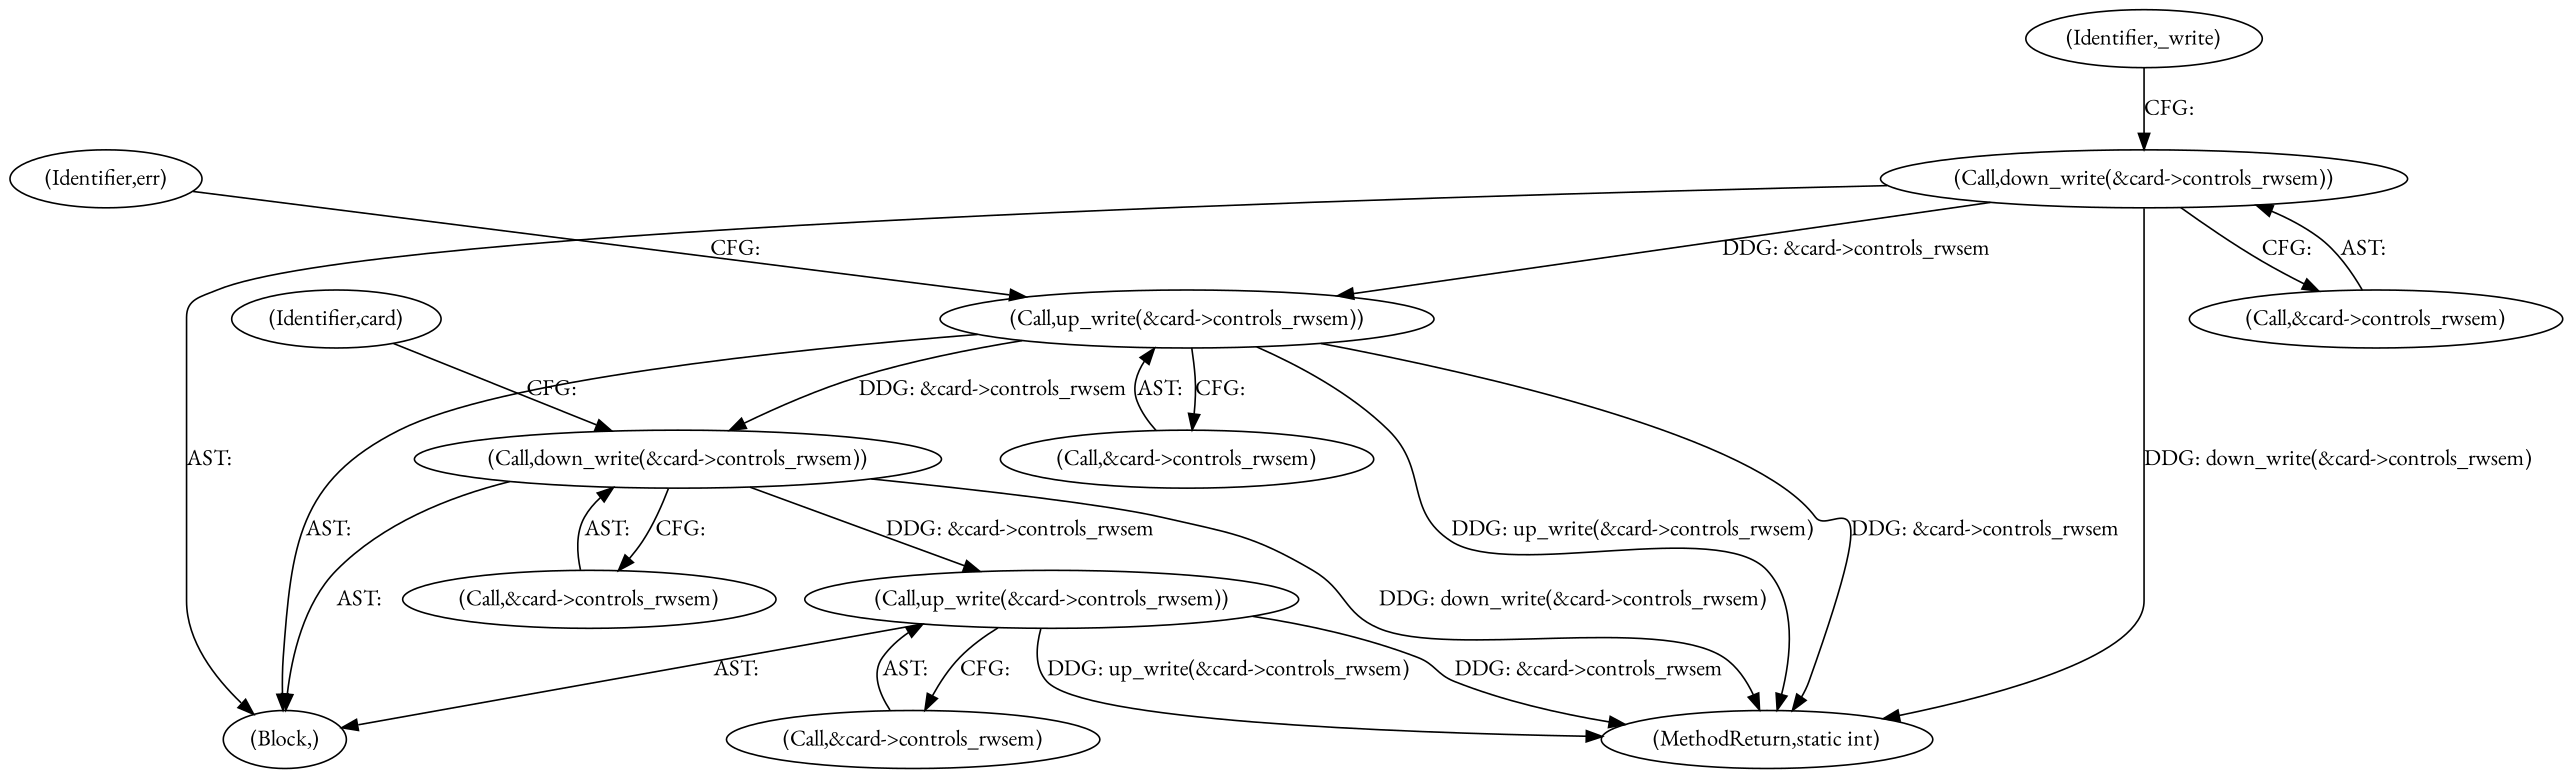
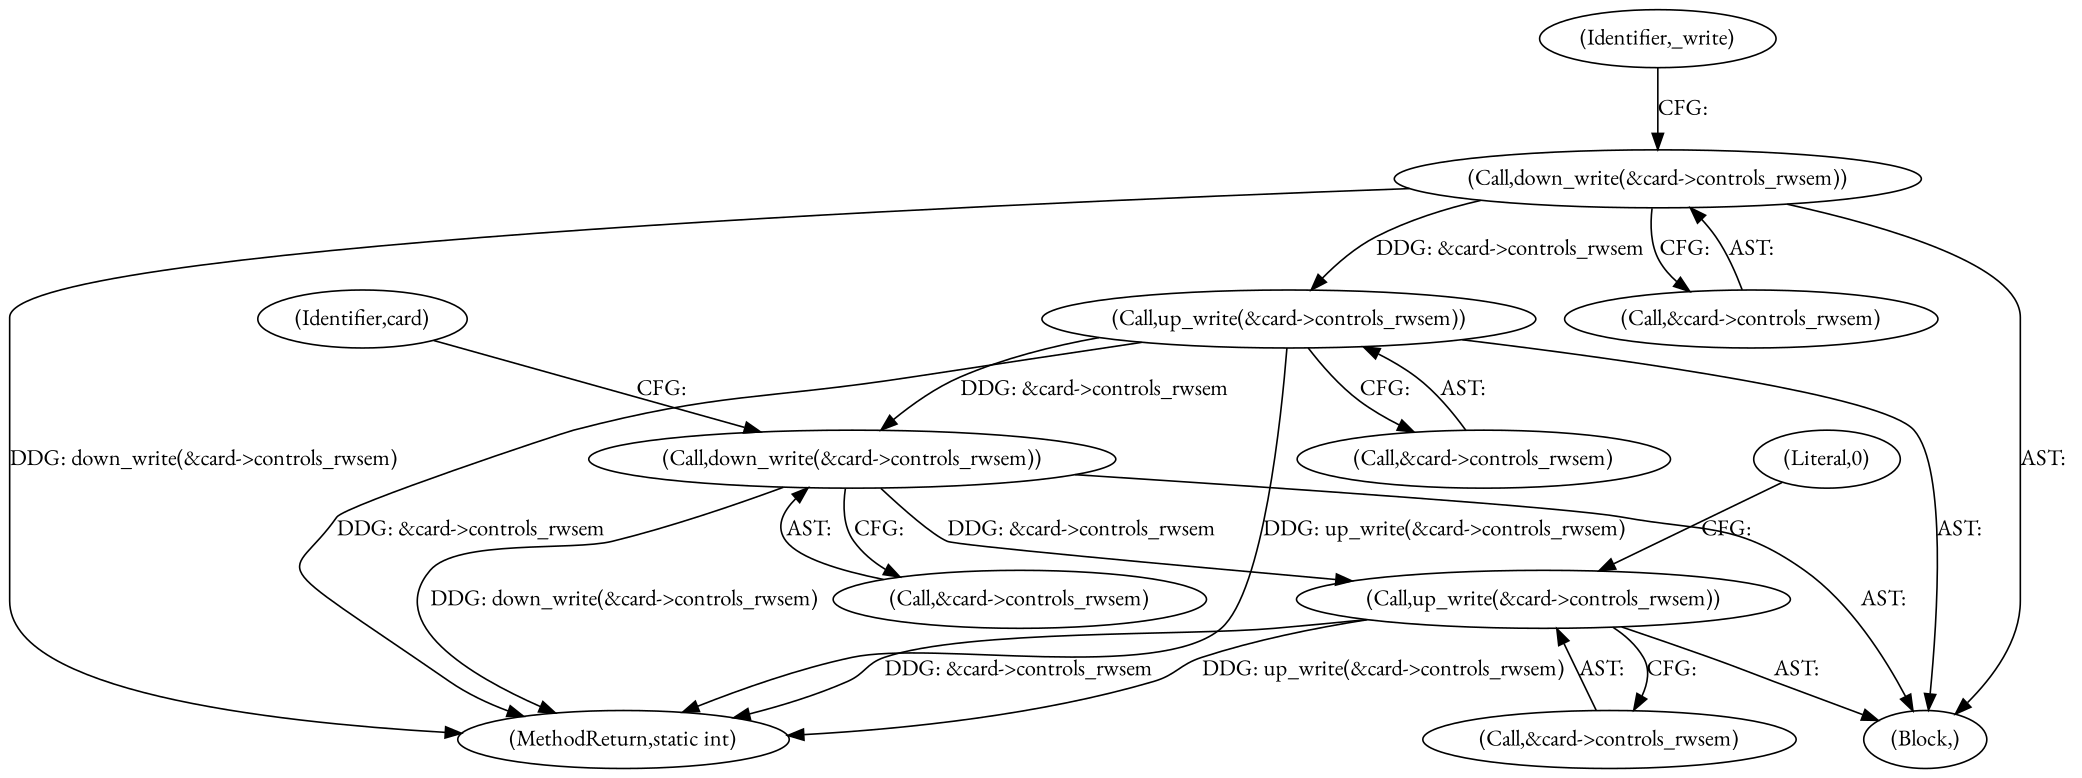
node "(Identifier,err)": removed
node "(Literal,0)": added
